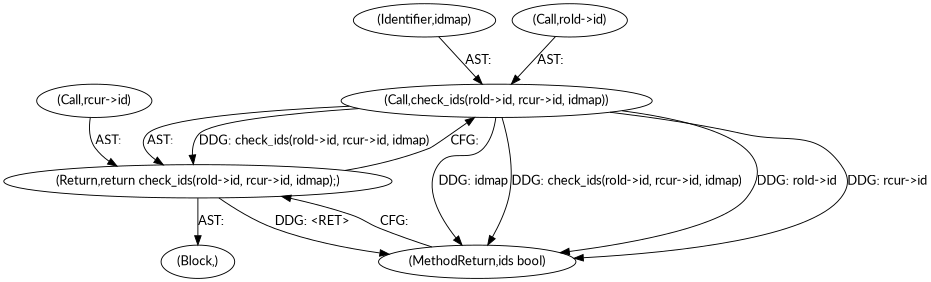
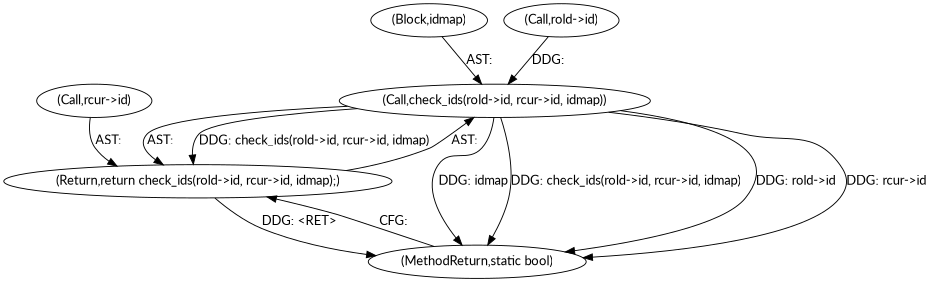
node "(Identifier,idmap)": label "(Identifier,idmap)" -> "(Block,idmap)"
edge "(Call,rold->id)" -> "(Call,check_ids(rold->id, rcur->id, idmap))": label "AST: " -> "DDG: "
edge "(Return,return check_ids(rold->id, rcur->id, idmap);)" -> "(Call,check_ids(rold->id, rcur->id, idmap))": label "CFG: " -> "AST: "
node "(Block,)": removed
node "(MethodReturn,ids bool)": label "(MethodReturn,ids bool)" -> "(MethodReturn,static bool)"
